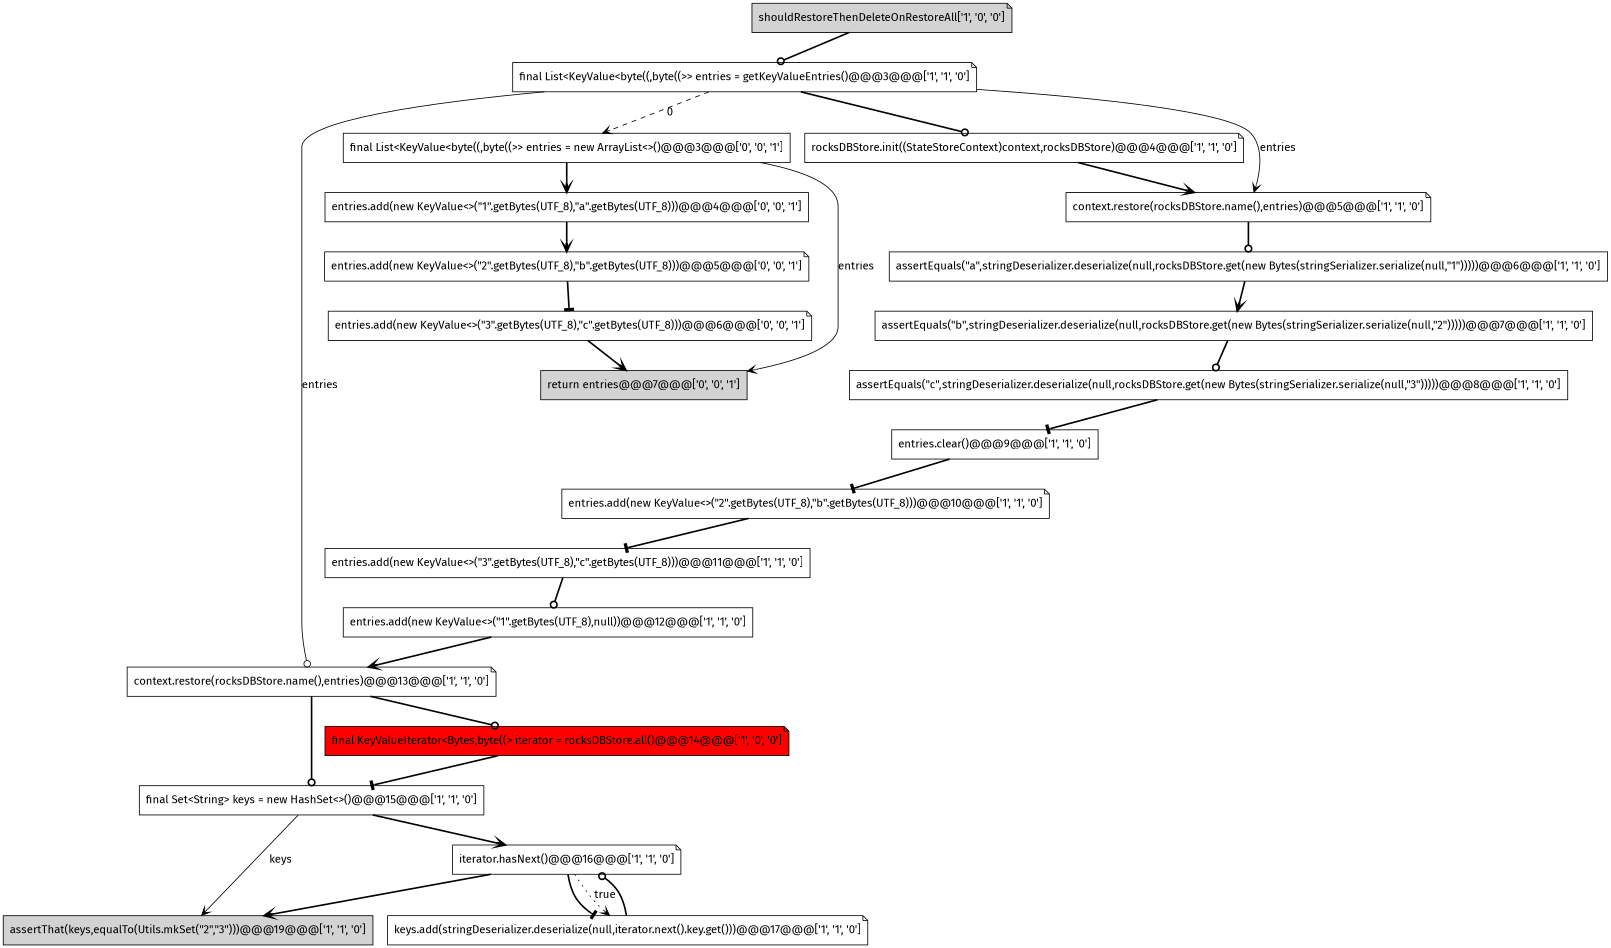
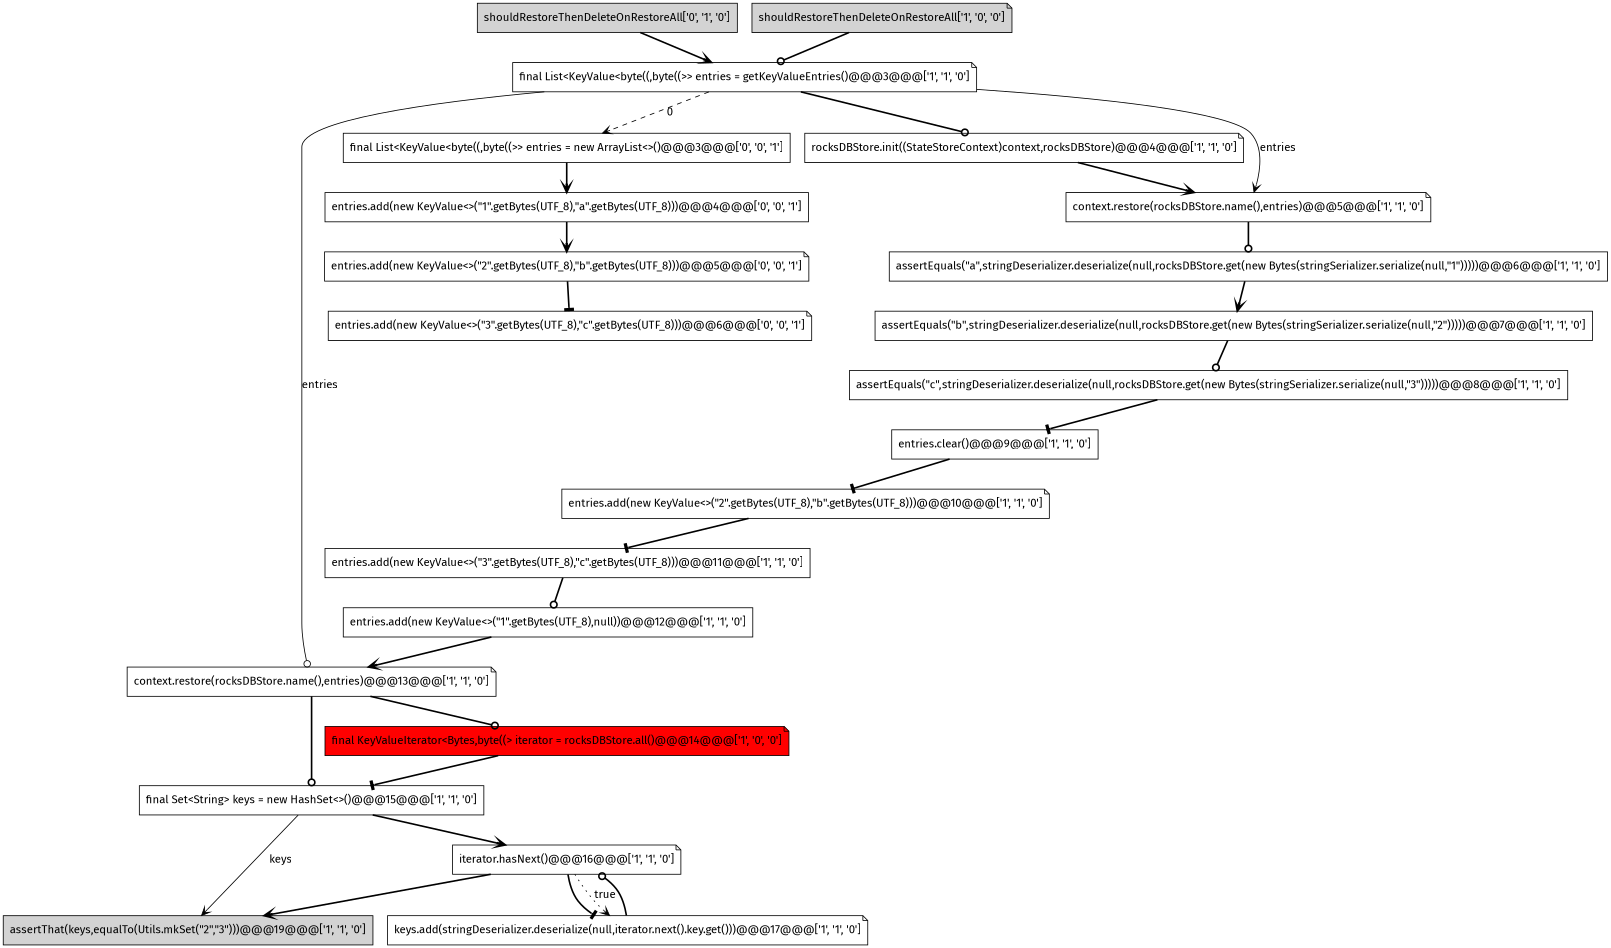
node "shouldRestoreThenDeleteOnRestoreAll['0', '1', '0']": added
node "return entries@@@7@@@['0', '0', '1']": removed
